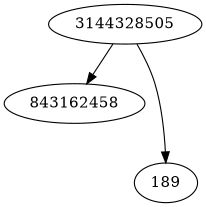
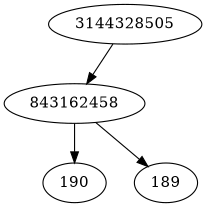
edge "3144328505" -> "189": now "843162458" -> "189"
node "190": added
